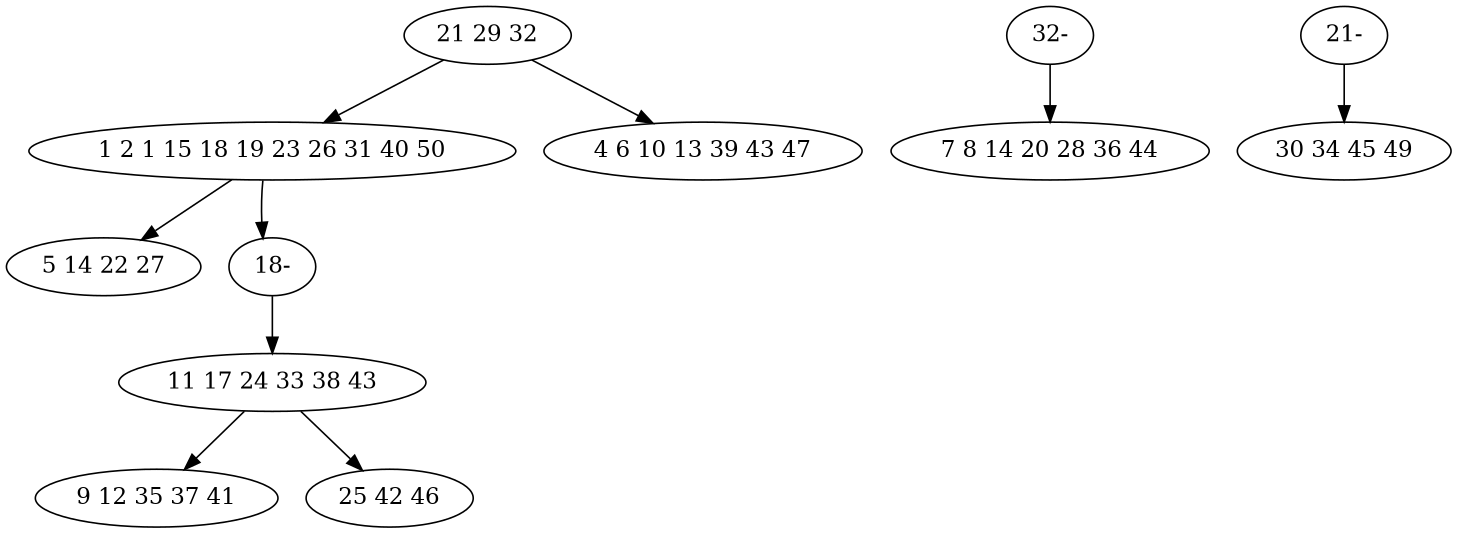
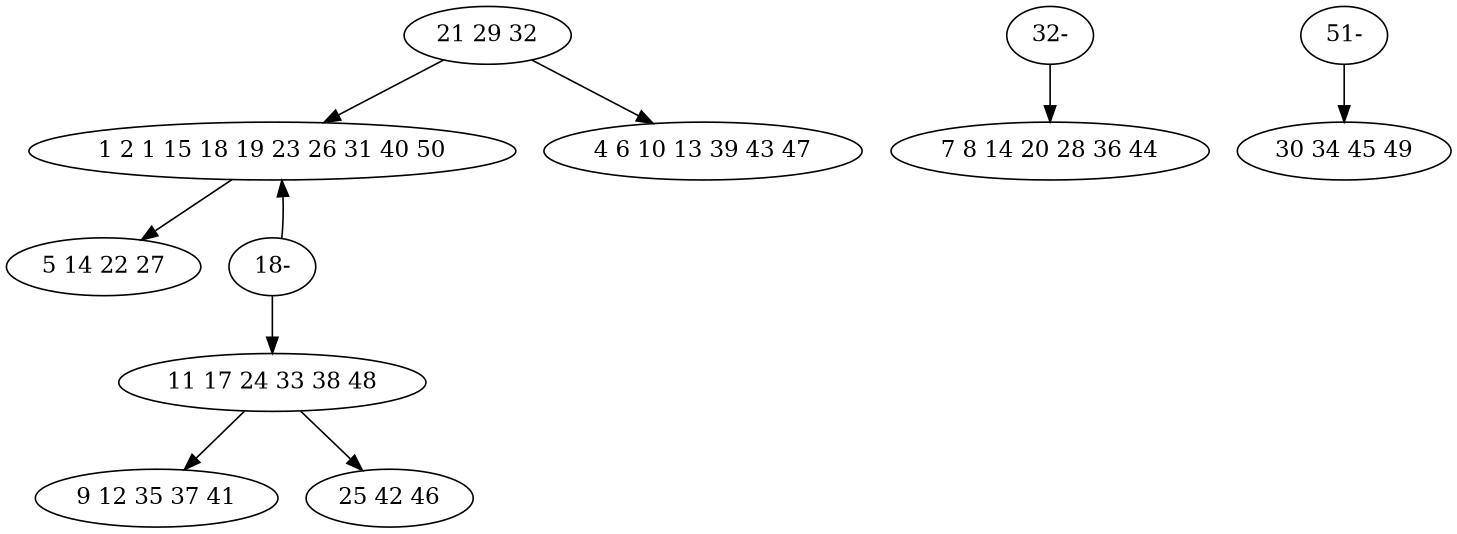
node "21-": label "21-" -> "51-"
edge "1 2 1 15 18 19 23 26 31 40 50" -> "18-": reversed
node "11 17 24 33 38 43": label "11 17 24 33 38 43" -> "11 17 24 33 38 48"
